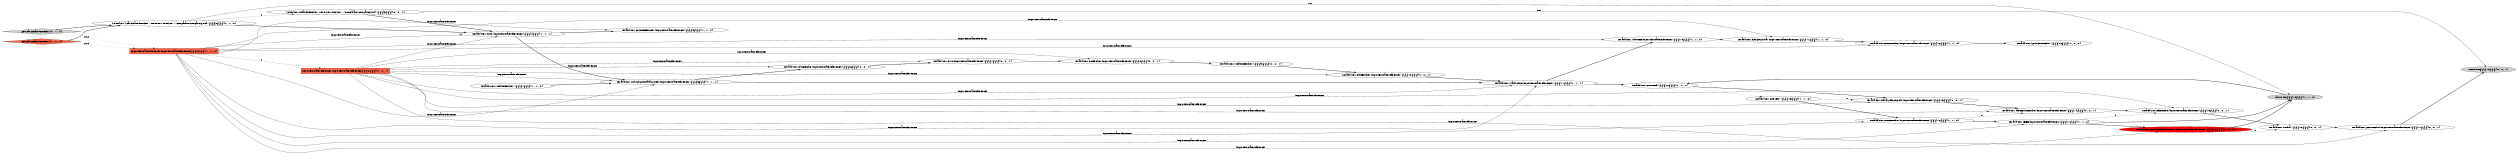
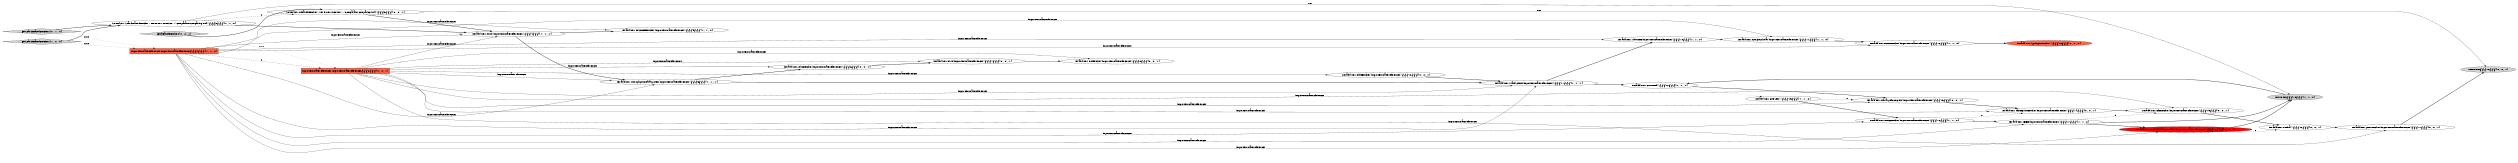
node "getIdBasedFetchers['0', '0', '1']": added
node "getSearchBasedFetchers['1', '0', '0']": fillcolor tomato -> lightgray
node "set.add(new SpringerFetcher())@@@13@@@['1', '1', '0']": fillcolor white -> tomato
node "set.add(new MedlineFetcher())@@@9@@@['0', '0', '1']": removed
node "set.add(new MedlineFetcher())@@@7@@@['1', '1', '0']": removed
